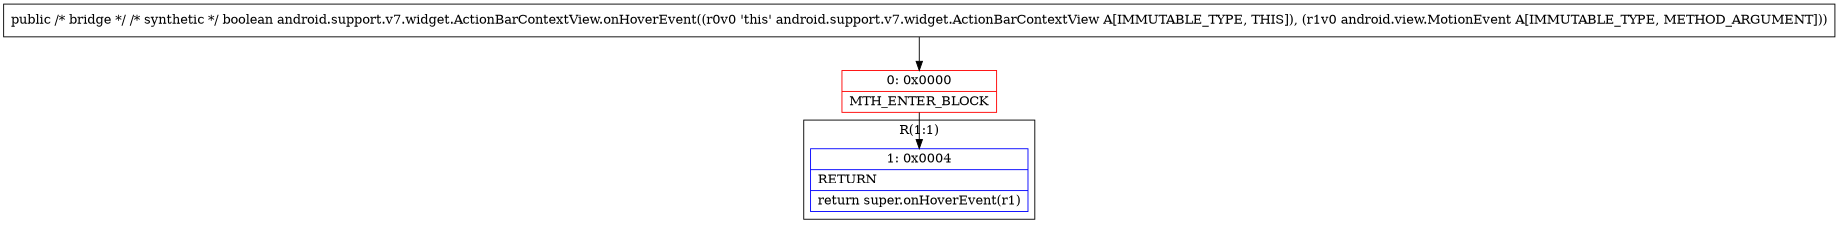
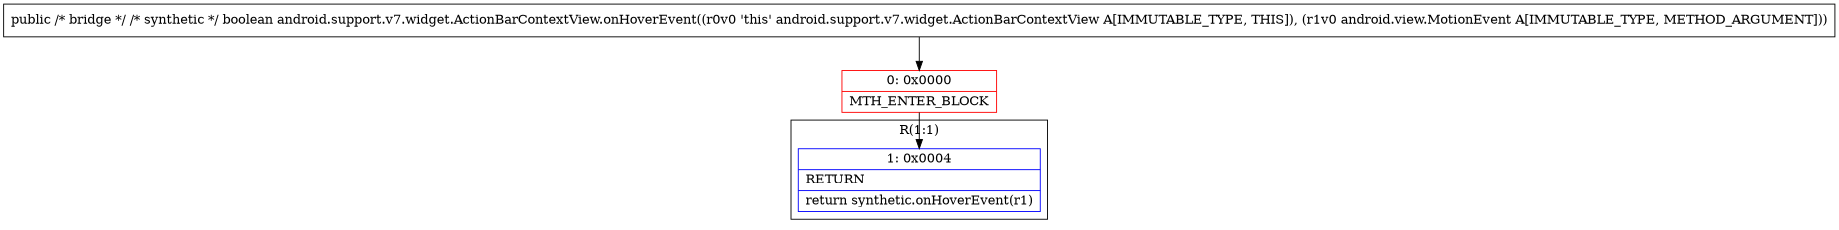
node "1: 0x0004": text "return super.onHoverEvent(r1)" -> "return synthetic.onHoverEvent(r1)"
